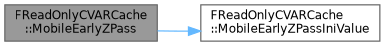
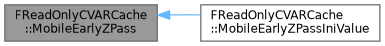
edge "FReadOnlyCVARCache ::MobileEarlyZPass" -> "FReadOnlyCVARCache ::MobileEarlyZPassIniValue": reversed
